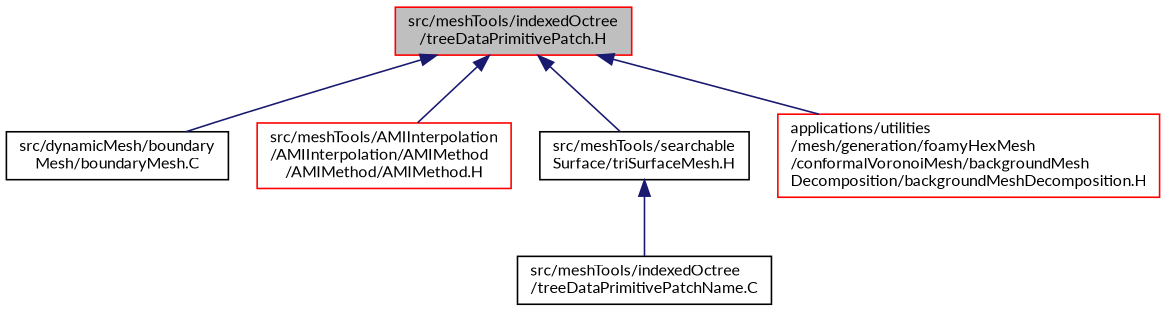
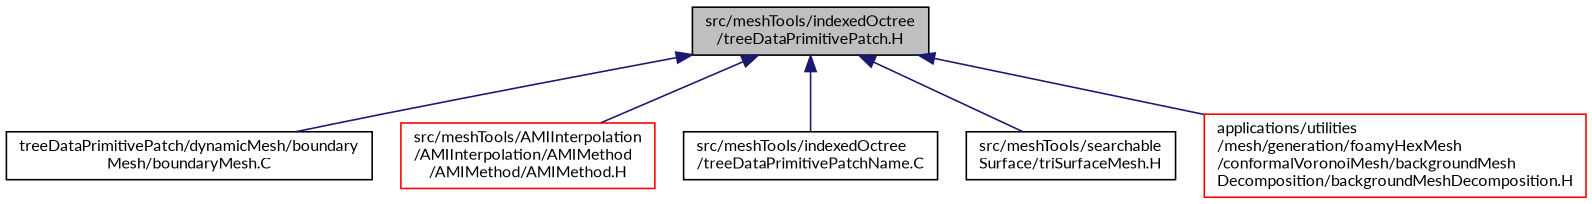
node "src/meshTools/indexedOctree /treeDataPrimitivePatch.H": color red -> black
node "src/dynamicMesh/boundary Mesh/boundaryMesh.C": label "src/dynamicMesh/boundary Mesh/boundaryMesh.C" -> "treeDataPrimitivePatch/dynamicMesh/boundary Mesh/boundaryMesh.C"
edge "src/meshTools/indexedOctree /treeDataPrimitivePatchName.C" -> "src/meshTools/searchable Surface/triSurfaceMesh.H": now "src/meshTools/indexedOctree /treeDataPrimitivePatchName.C" -> "src/meshTools/indexedOctree /treeDataPrimitivePatch.H"
